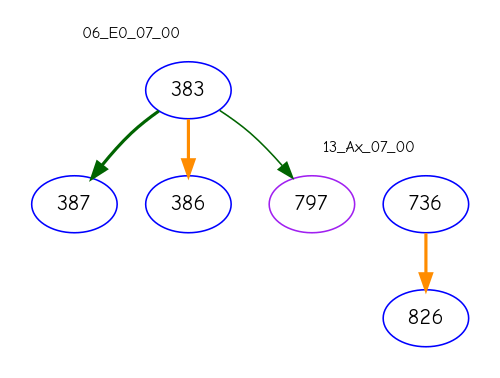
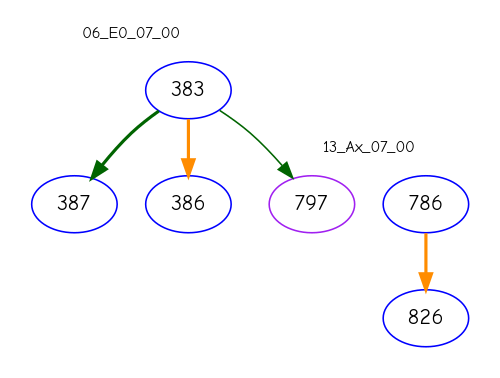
node "736": label "736" -> "786"
